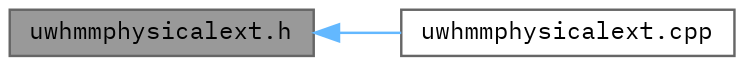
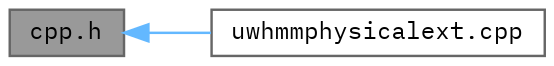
node "uwhmmphysicalext.h": label "uwhmmphysicalext.h" -> "cpp.h"
